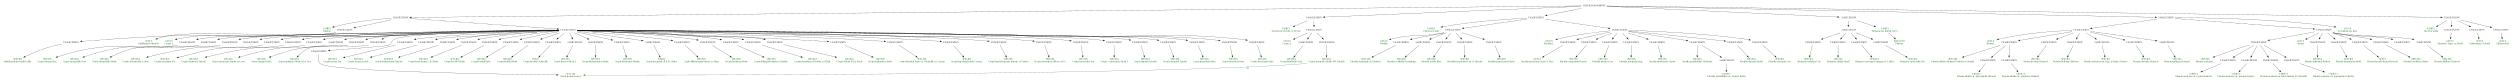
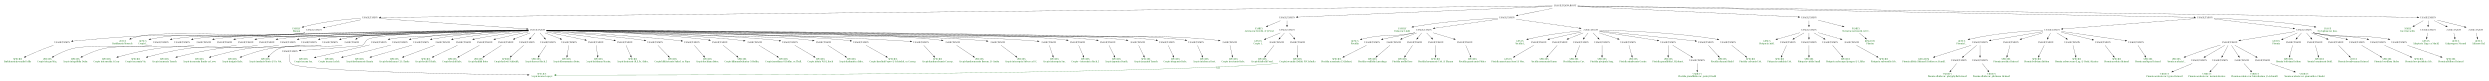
node "GENUS Piriqueta Aubl.": added
node "SPECIES Crepis integrifolia Vest": removed
node "ROOT Crepis krylovii Schischk.": label "ROOT Crepis krylovii Schischk." -> "SPECIES Crepis krylovii Schischk."
node "FAMILY Crepis keniensis (R.E.Fr.) Babc.": label "FAMILY Crepis keniensis (R.E.Fr.) Babc." -> "SPECIES Crepis keniensis (R.E.Fr.) Babc."
node "SPECIES Pisonia albida (Heimerl) Britton ex Standl.": label "SPECIES Pisonia albida (Heimerl) Britton ex Standl." -> "KINGDOM Pisonia albida (Heimerl) Britton ex Standl."
node "SPECIES Pisonia brevipetiolata Urb.": added
